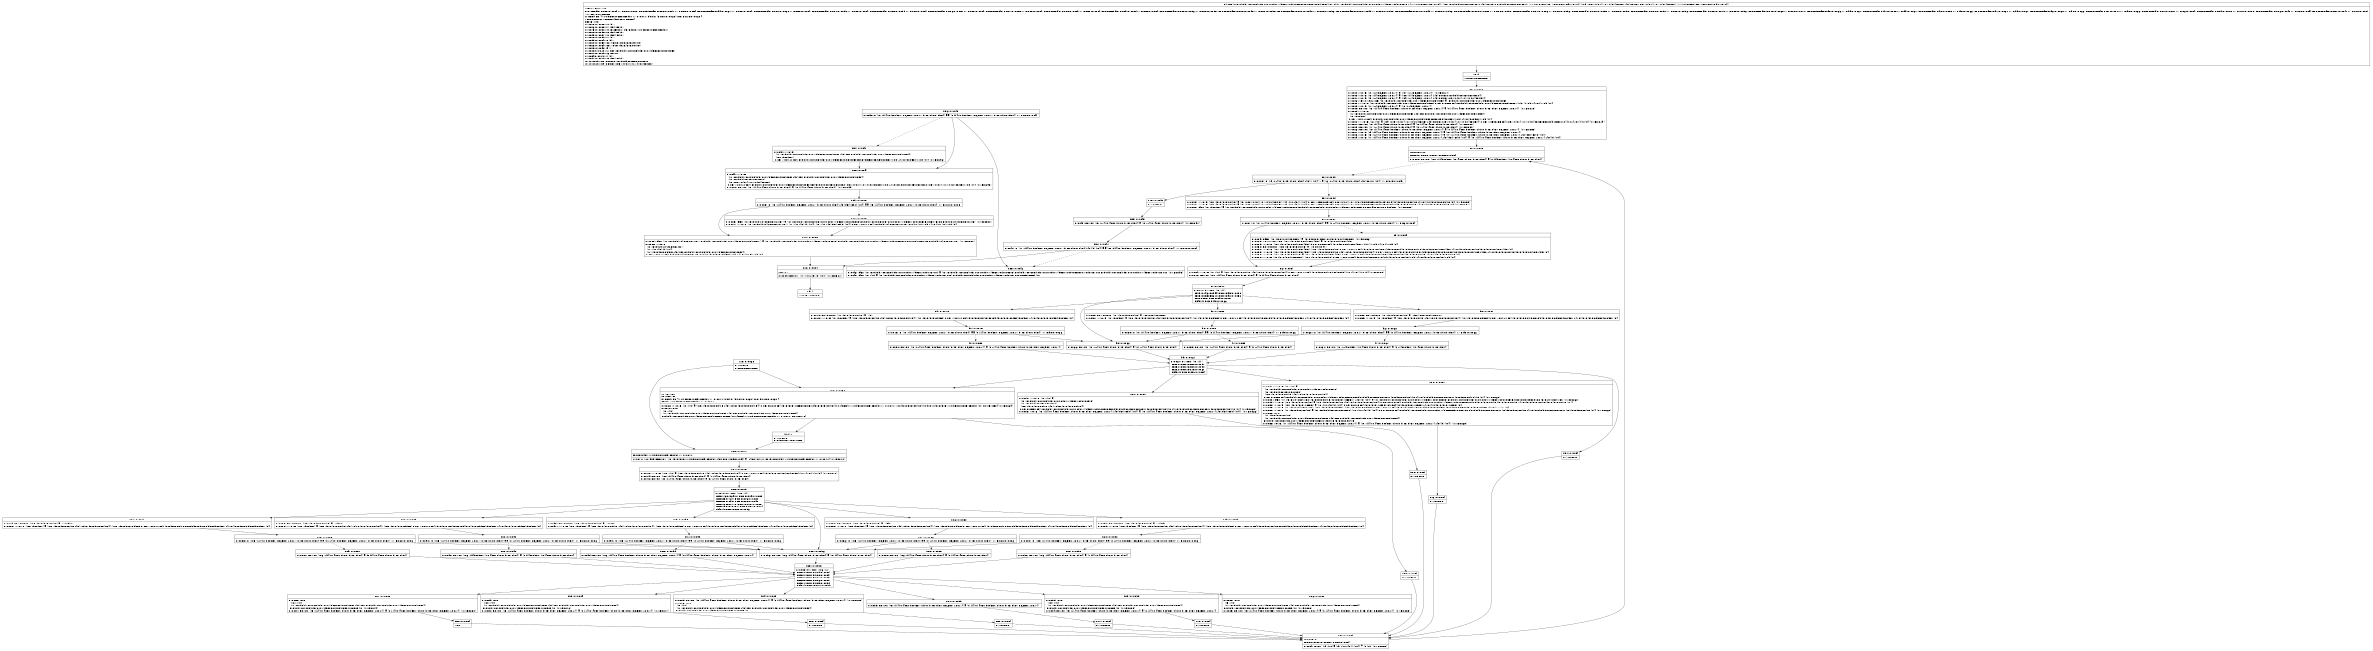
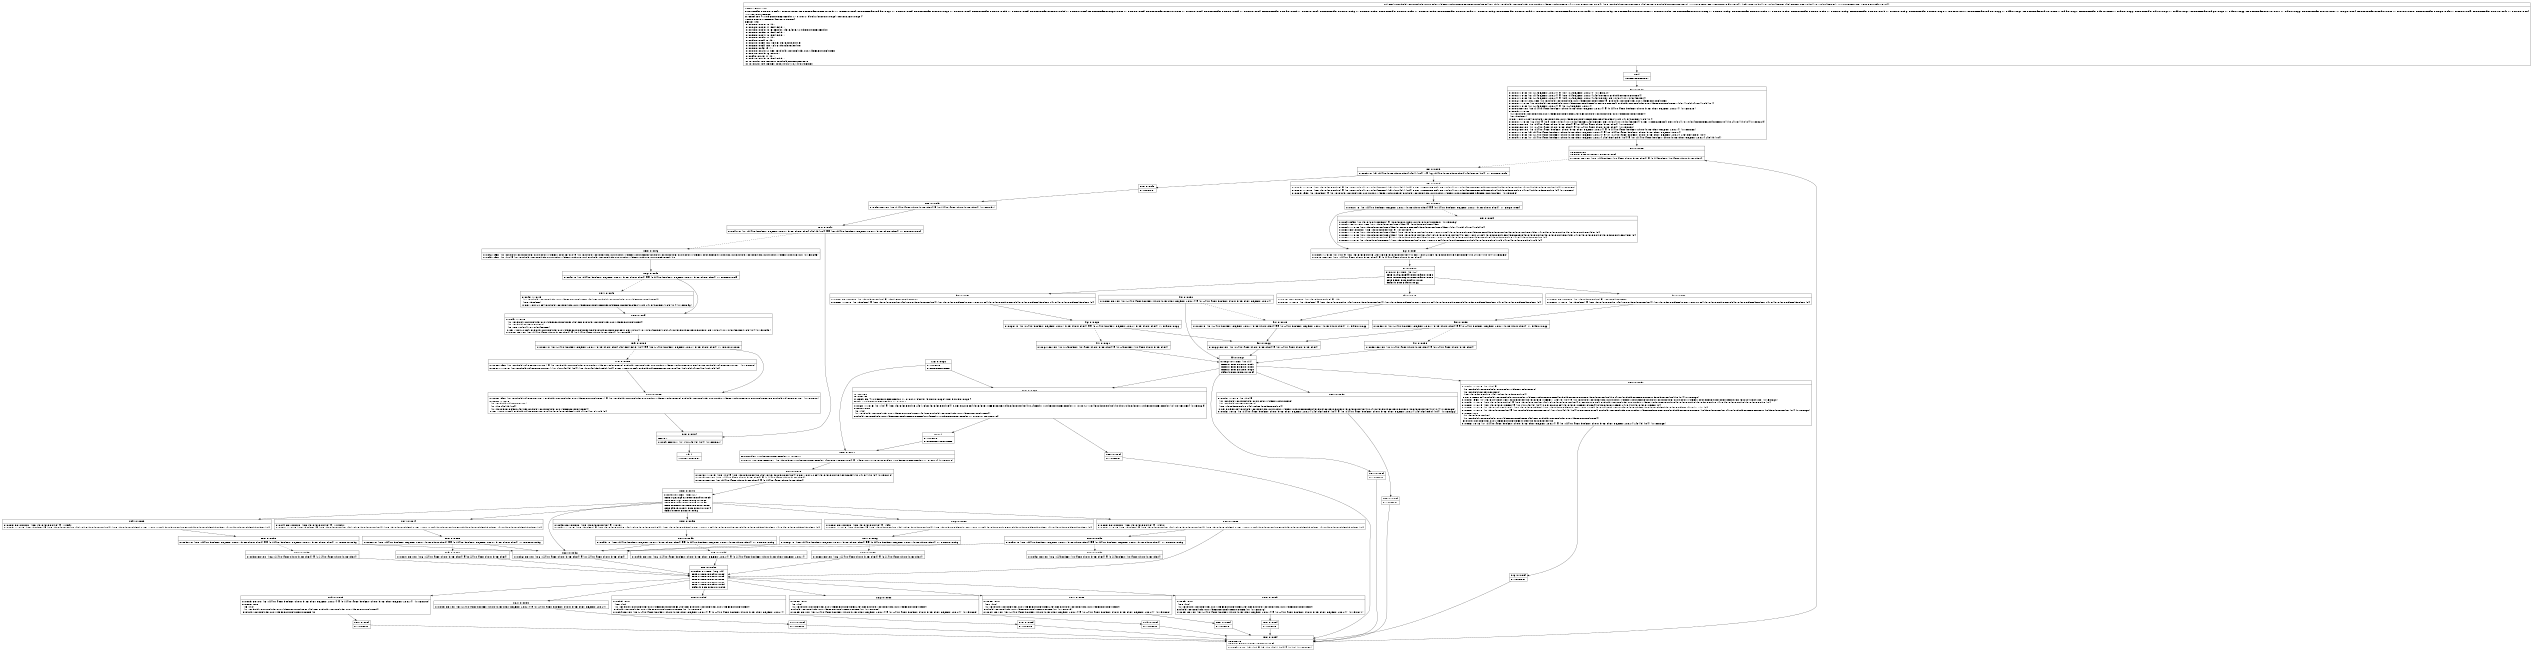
edge "136: 0x00fa" -> "135: 0x00f6": reversed
edge "87: 0x0044" -> "98: 0x0066": removed
edge "90: 0x004e" -> "91: 0x0050": reversed
edge "112: 0x0092" -> "123: 0x00b8": now "110: 0x008a" -> "123: 0x00b8"
node "150: 0x00ef": text "MTH" -> "SYNTHETIC"
node "149: 0x00ef": added
